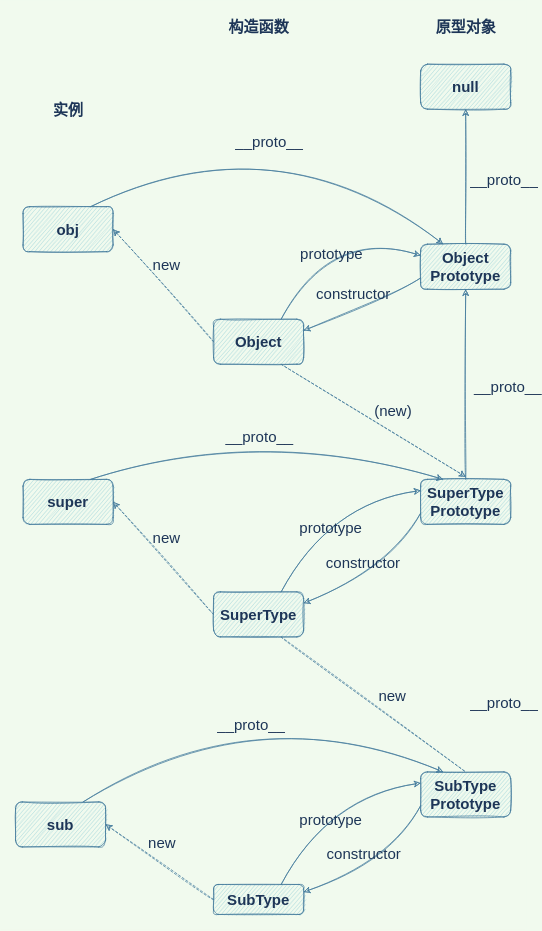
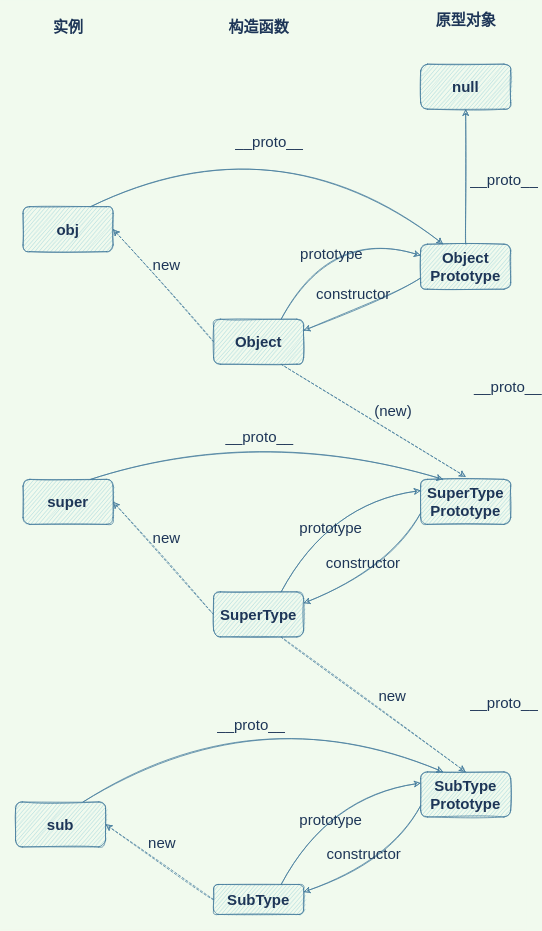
node "原型对象": moved (465, 27) -> (465, 19)
node "实例": moved (68, 109) -> (68, 27)
edge "SuperType Prototype" -> "Object Prototype": removed
edge "SuperType" -- "SubType Prototype": arrowhead none -> classic
